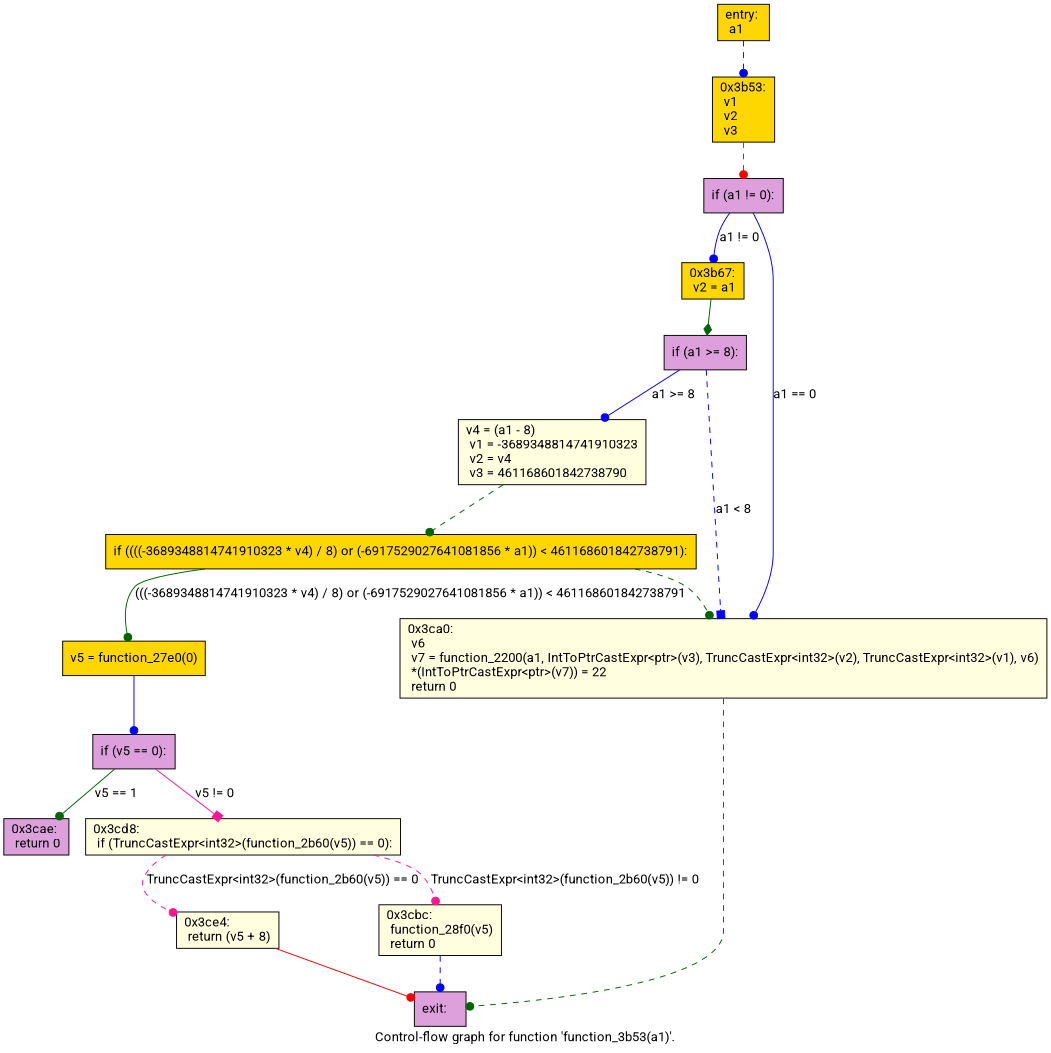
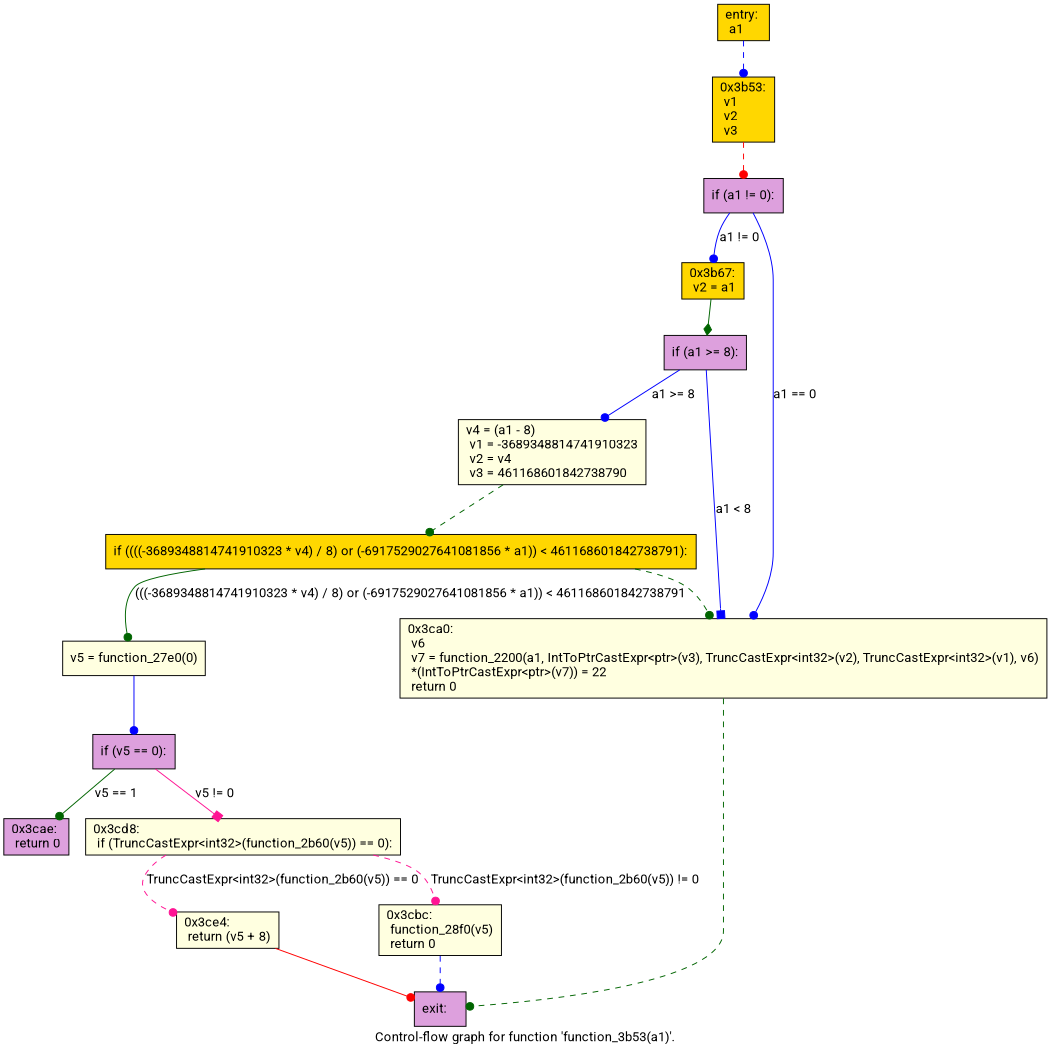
edge "if (a1 >= 8):" -> "0x3ca0:": style dashed -> solid
node "v5 = function_27e0(0)": fillcolor gold -> lightyellow
